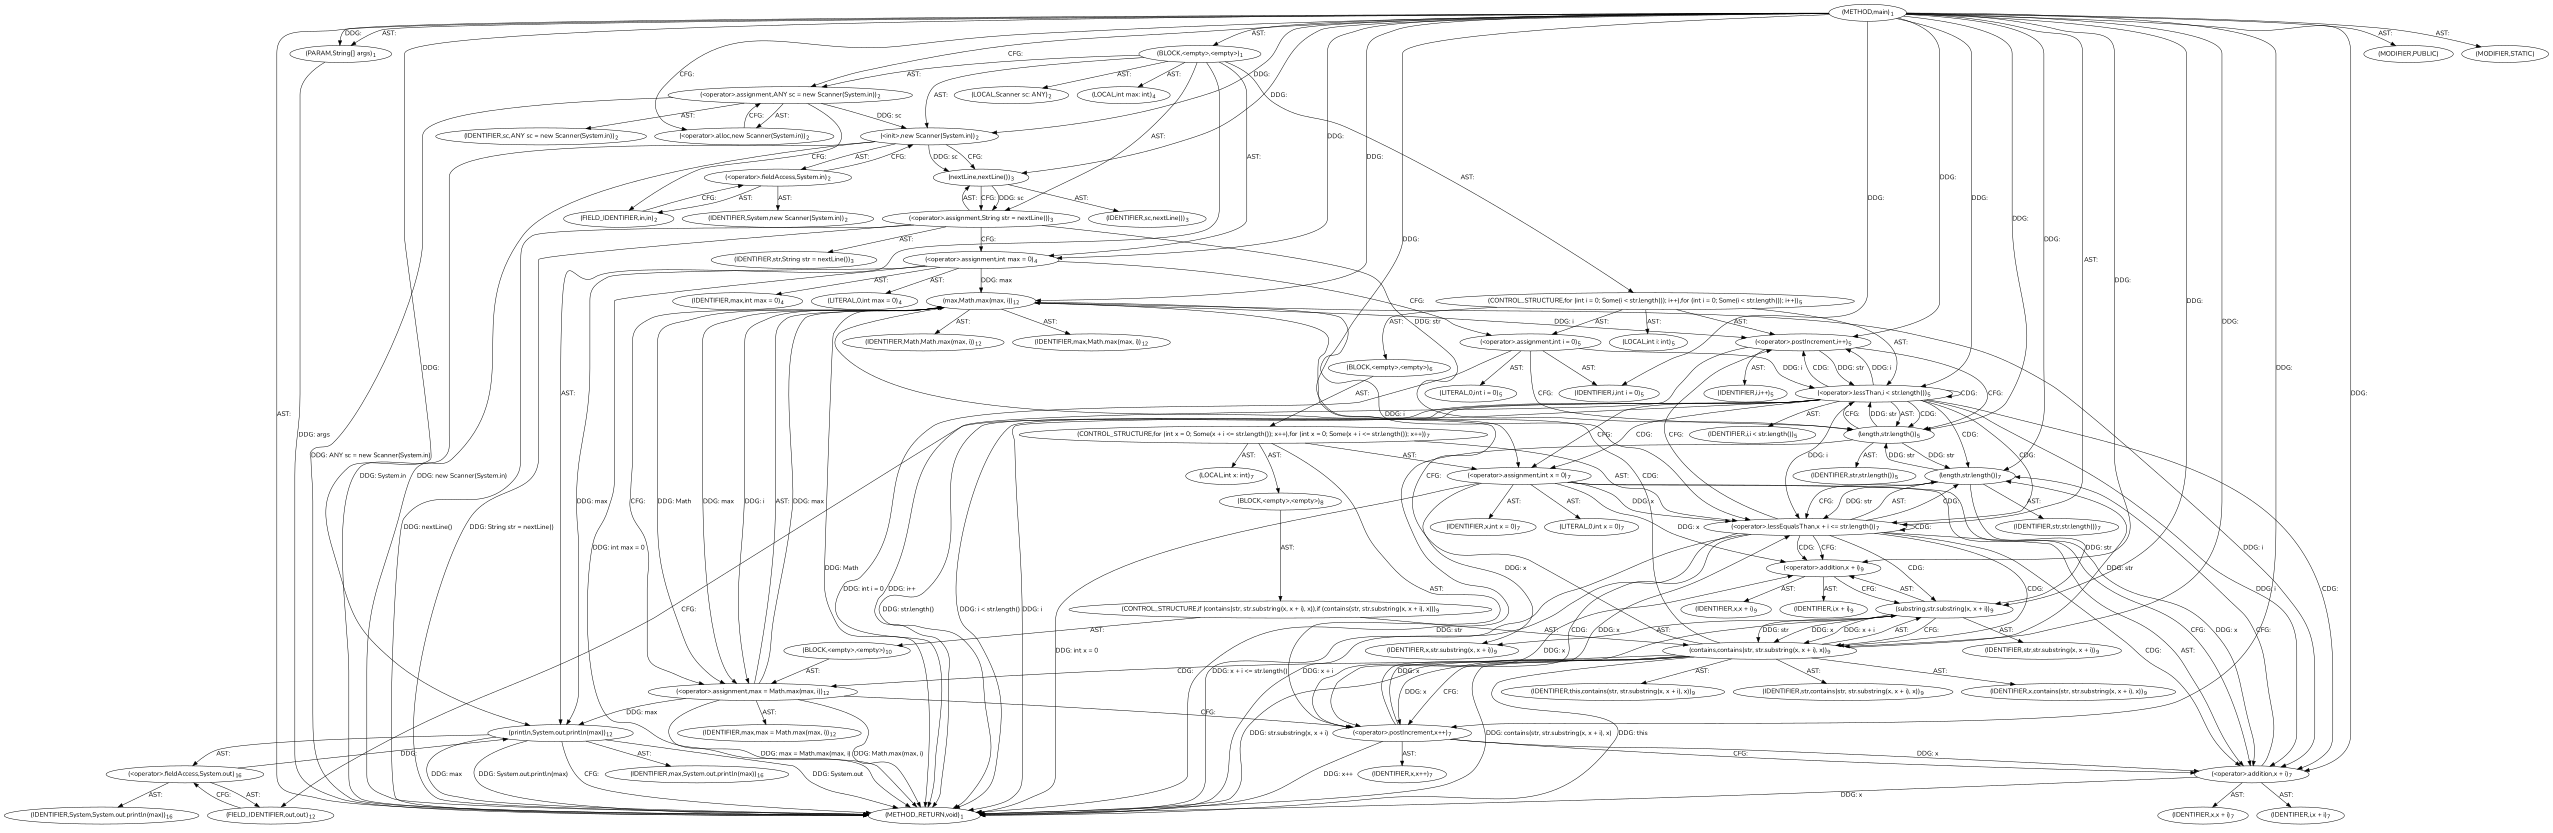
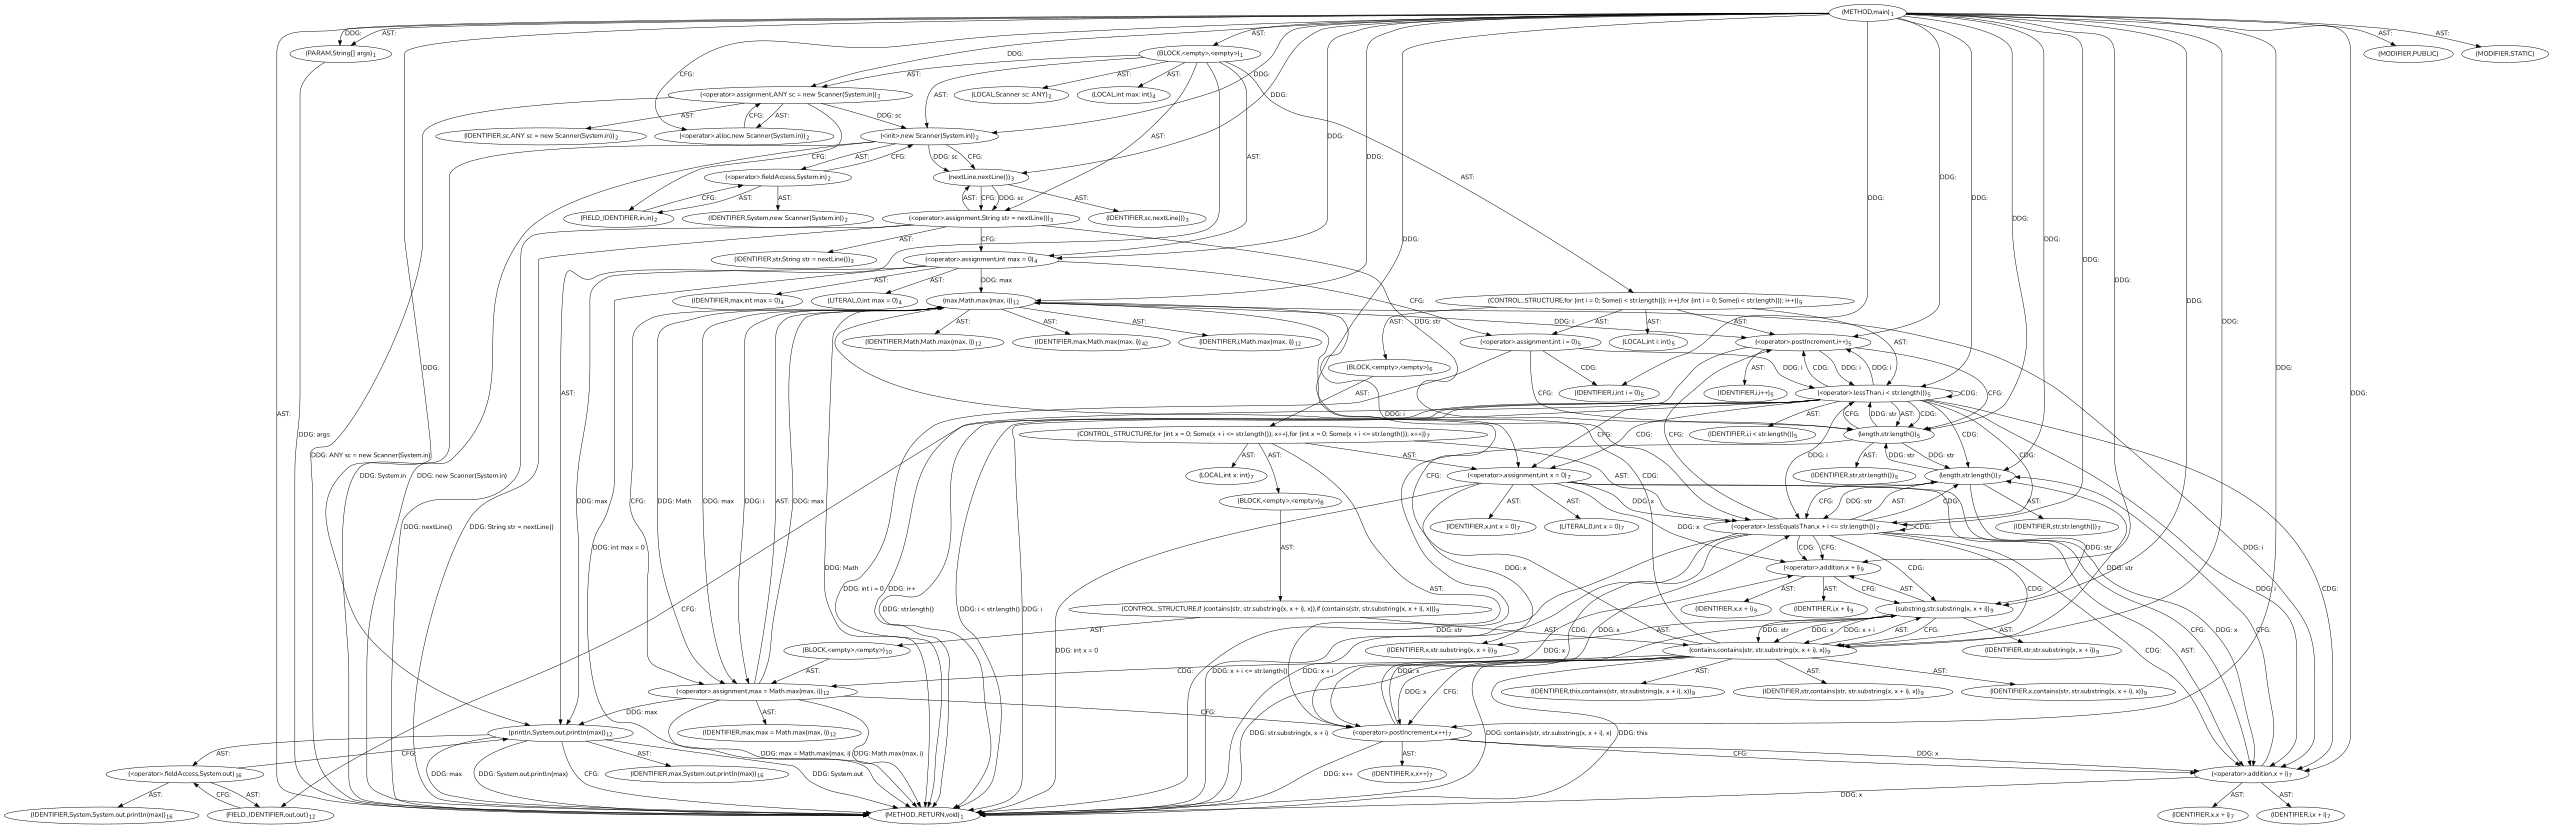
edge "(METHOD,main)" -> "(<operator>.assignment,ANY sc = new Scanner(System.in))": label "CFG: " -> "DDG: "
edge "(METHOD,main)" -> "(<operator>.lessEqualsThan,x + i <= str.length())": label "AST: " -> "DDG: "
node "(IDENTIFIER,max,Math.max(max, i))": text "12" -> "42"
node "(IDENTIFIER,i,Math.max(max, i))": added
edge "(<operator>.assignment,int i = 0)" -> "(IDENTIFIER,i,int i = 0)": label "AST: " -> "CDG: "
edge "(<operator>.postIncrement,i++)" -> "(<operator>.lessThan,i < str.length())": label "DDG: str" -> "DDG: i"
node "(LITERAL,0,int i = 0)": removed
edge "(<operator>.fieldAccess,System.out)" -> "(println,System.out.println(max))": label "DDG: " -> "CFG: "
